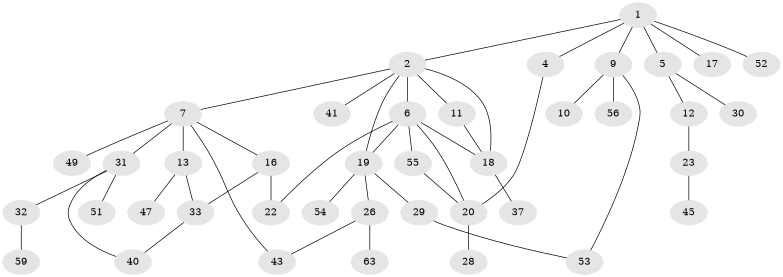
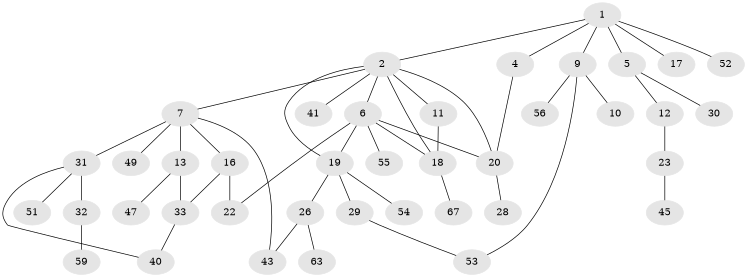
edge "55" -- "20": now "2" -- "20"
node "37": label "37" -> "67"
